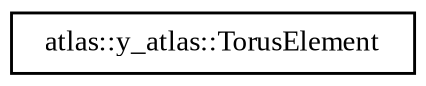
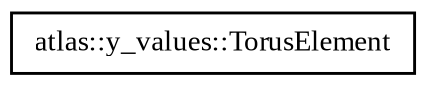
node "atlas::y_atlas::TorusElement": label "atlas::y_atlas::TorusElement" -> "atlas::y_values::TorusElement"
